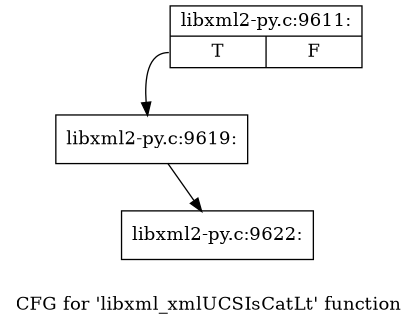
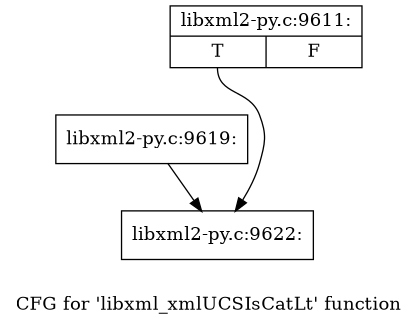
edge "libxml2-py.c:9611:" -> "libxml2-py.c:9619:": now "libxml2-py.c:9611:" -> "libxml2-py.c:9622:"
